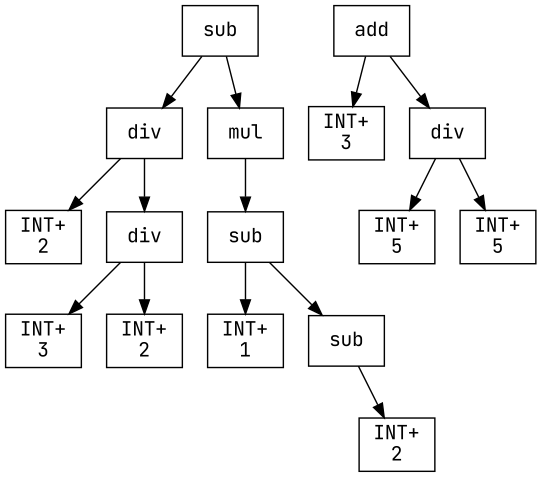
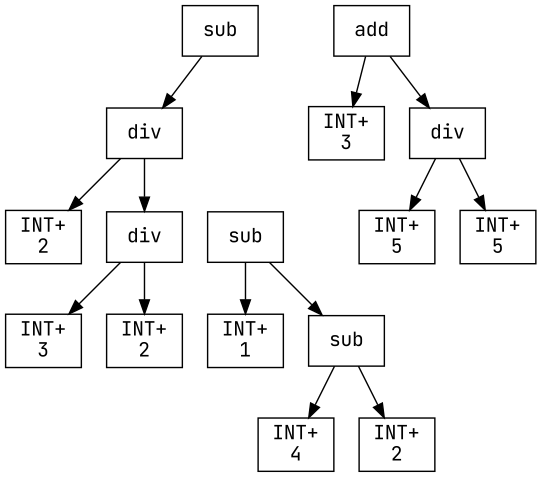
node "mul": removed
node "INT+ 4": added
